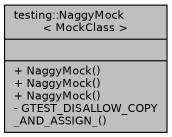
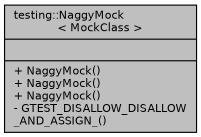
node "testing::NaggyMock": text "- GTEST_DISALLOW_COPY" -> "- GTEST_DISALLOW_DISALLOW"
